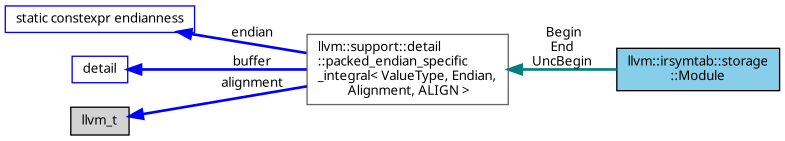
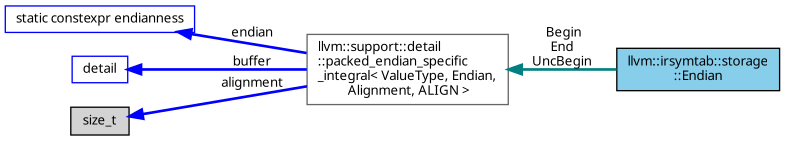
node "llvm::irsymtab::storage ::Module": label "llvm::irsymtab::storage ::Module" -> "llvm::irsymtab::storage ::Endian"
node "llvm_t": label "llvm_t" -> "size_t"
